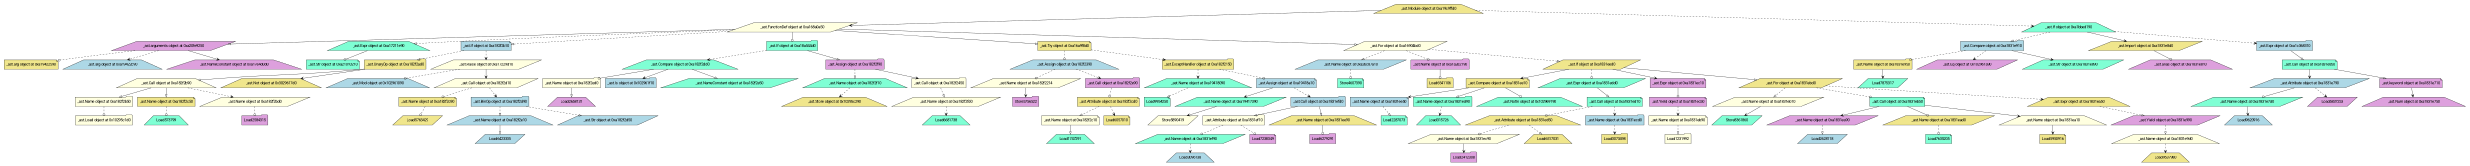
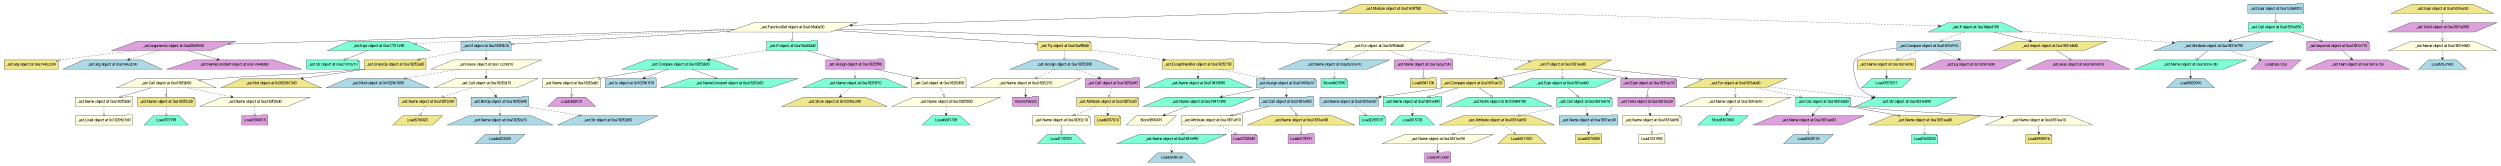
edge "_ast.If object at 0xa1bbed190" -> "_ast.Expr object at 0xa1c368310": now "_ast.If object at 0xa1bbed190" -> "_ast.Attribute object at 0xa1831e790"
edge "_ast.FunctionDef object at 0xa168a0a50" -> "_ast.If object at 0xa182f2b10": style dashed -> solid
edge "_ast.Expr object at 0xa1c368310" -> "_ast.Call object at 0xa1831e850": arrowhead onormal -> odot
node "_ast.Name object at 0xa182f2214": label "_ast.Name object at 0xa182f2214" -> "_ast.Name object at 0xa182f2210"
edge "_ast.For object at 0xa1831ebd0" -> "_ast.Expr object at 0xa1831ea50": now "_ast.For object at 0xa1831ebd0" -> "_ast.Str object at 0xa1831e890"
node "Load9954250": removed
node "Load9537980": fillcolor khaki -> lightblue
